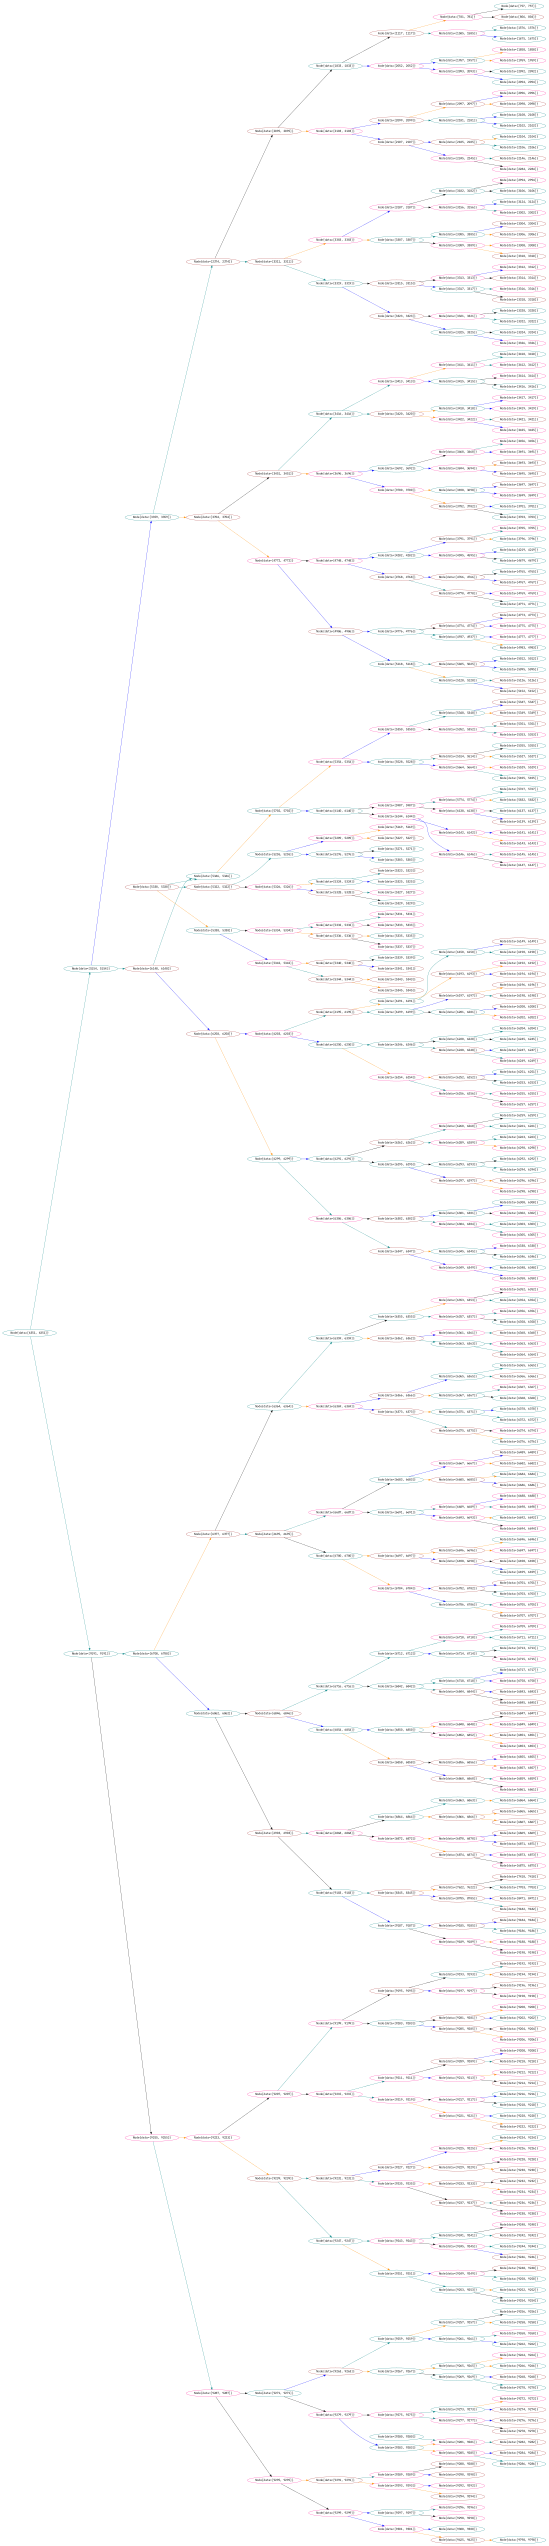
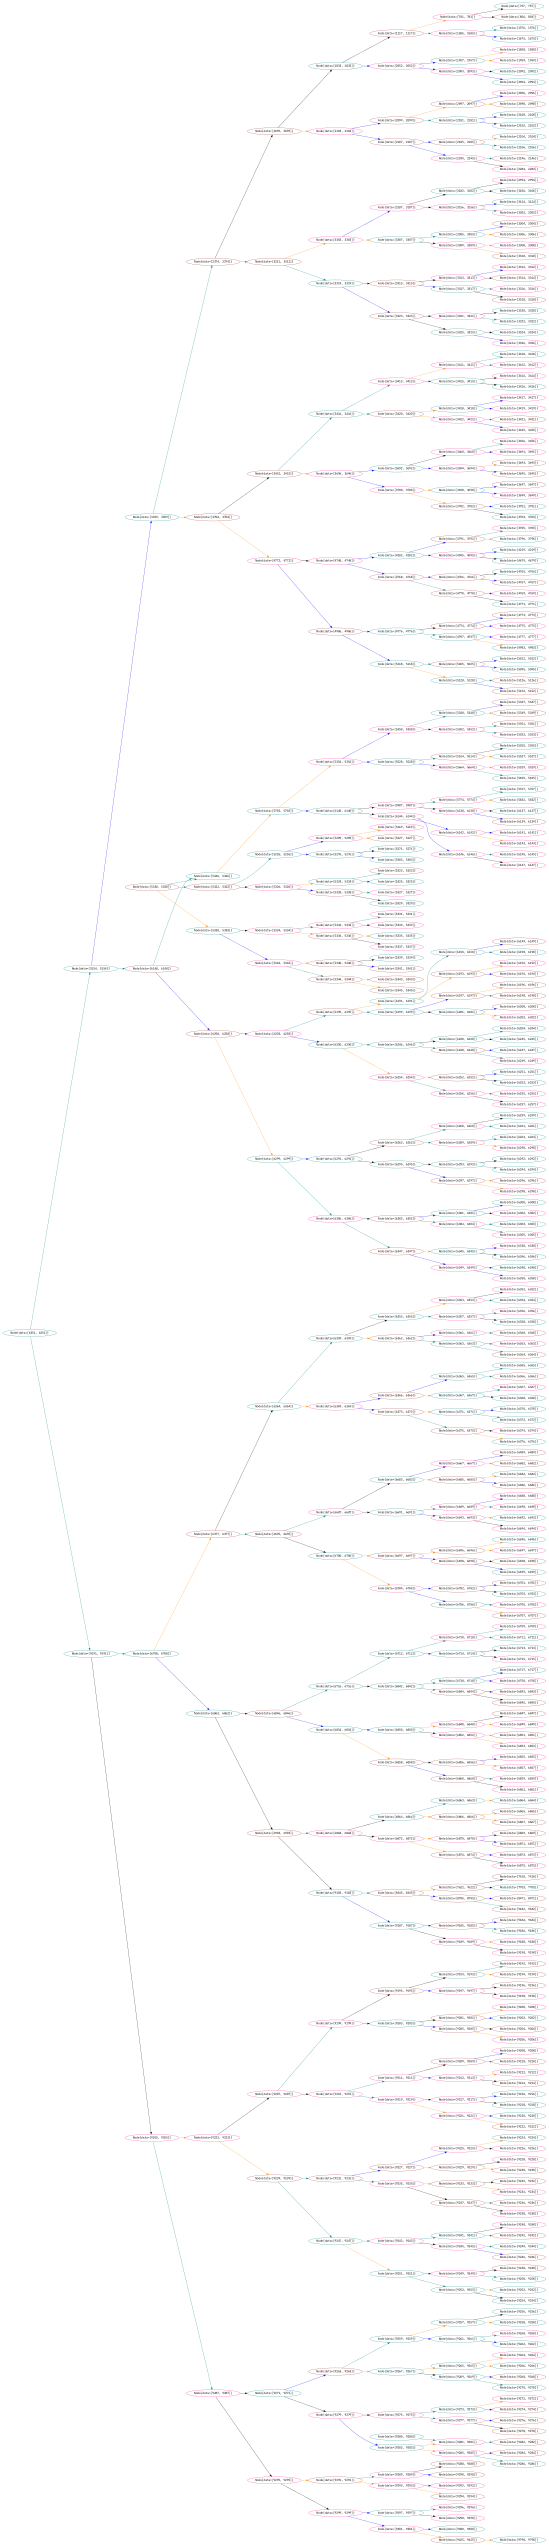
edge "Node{data=[3323, 3323]}" -> "Node{data=[3325, 3325]}": color blue -> black
